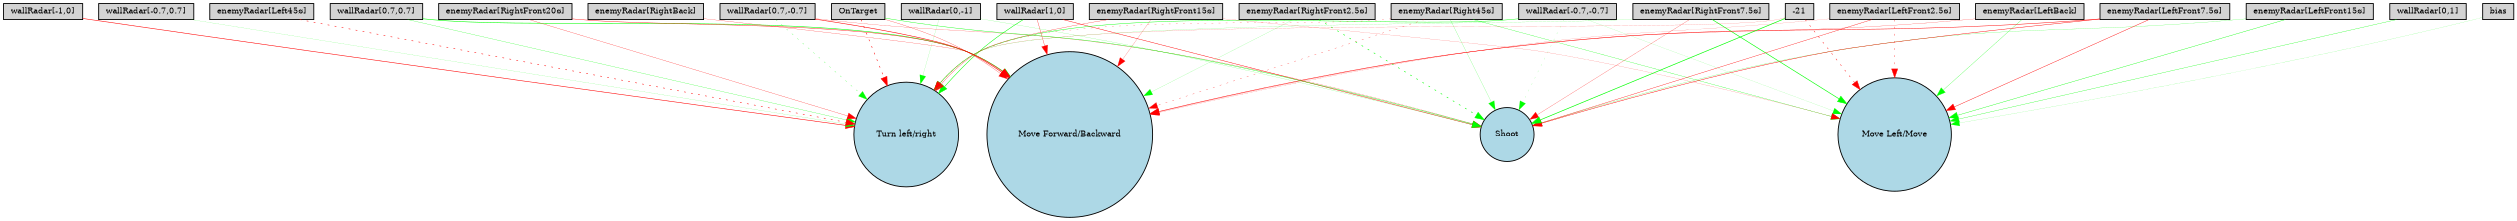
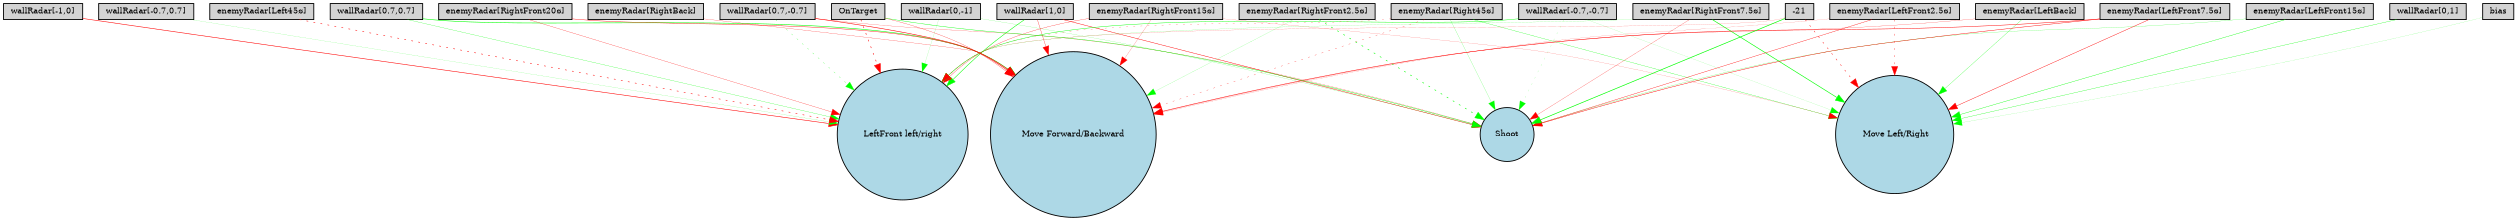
node "Turn left/right": label "Turn left/right" -> "LeftFront left/right"
node "Move Left/Move": label "Move Left/Move" -> "Move Left/Right"
